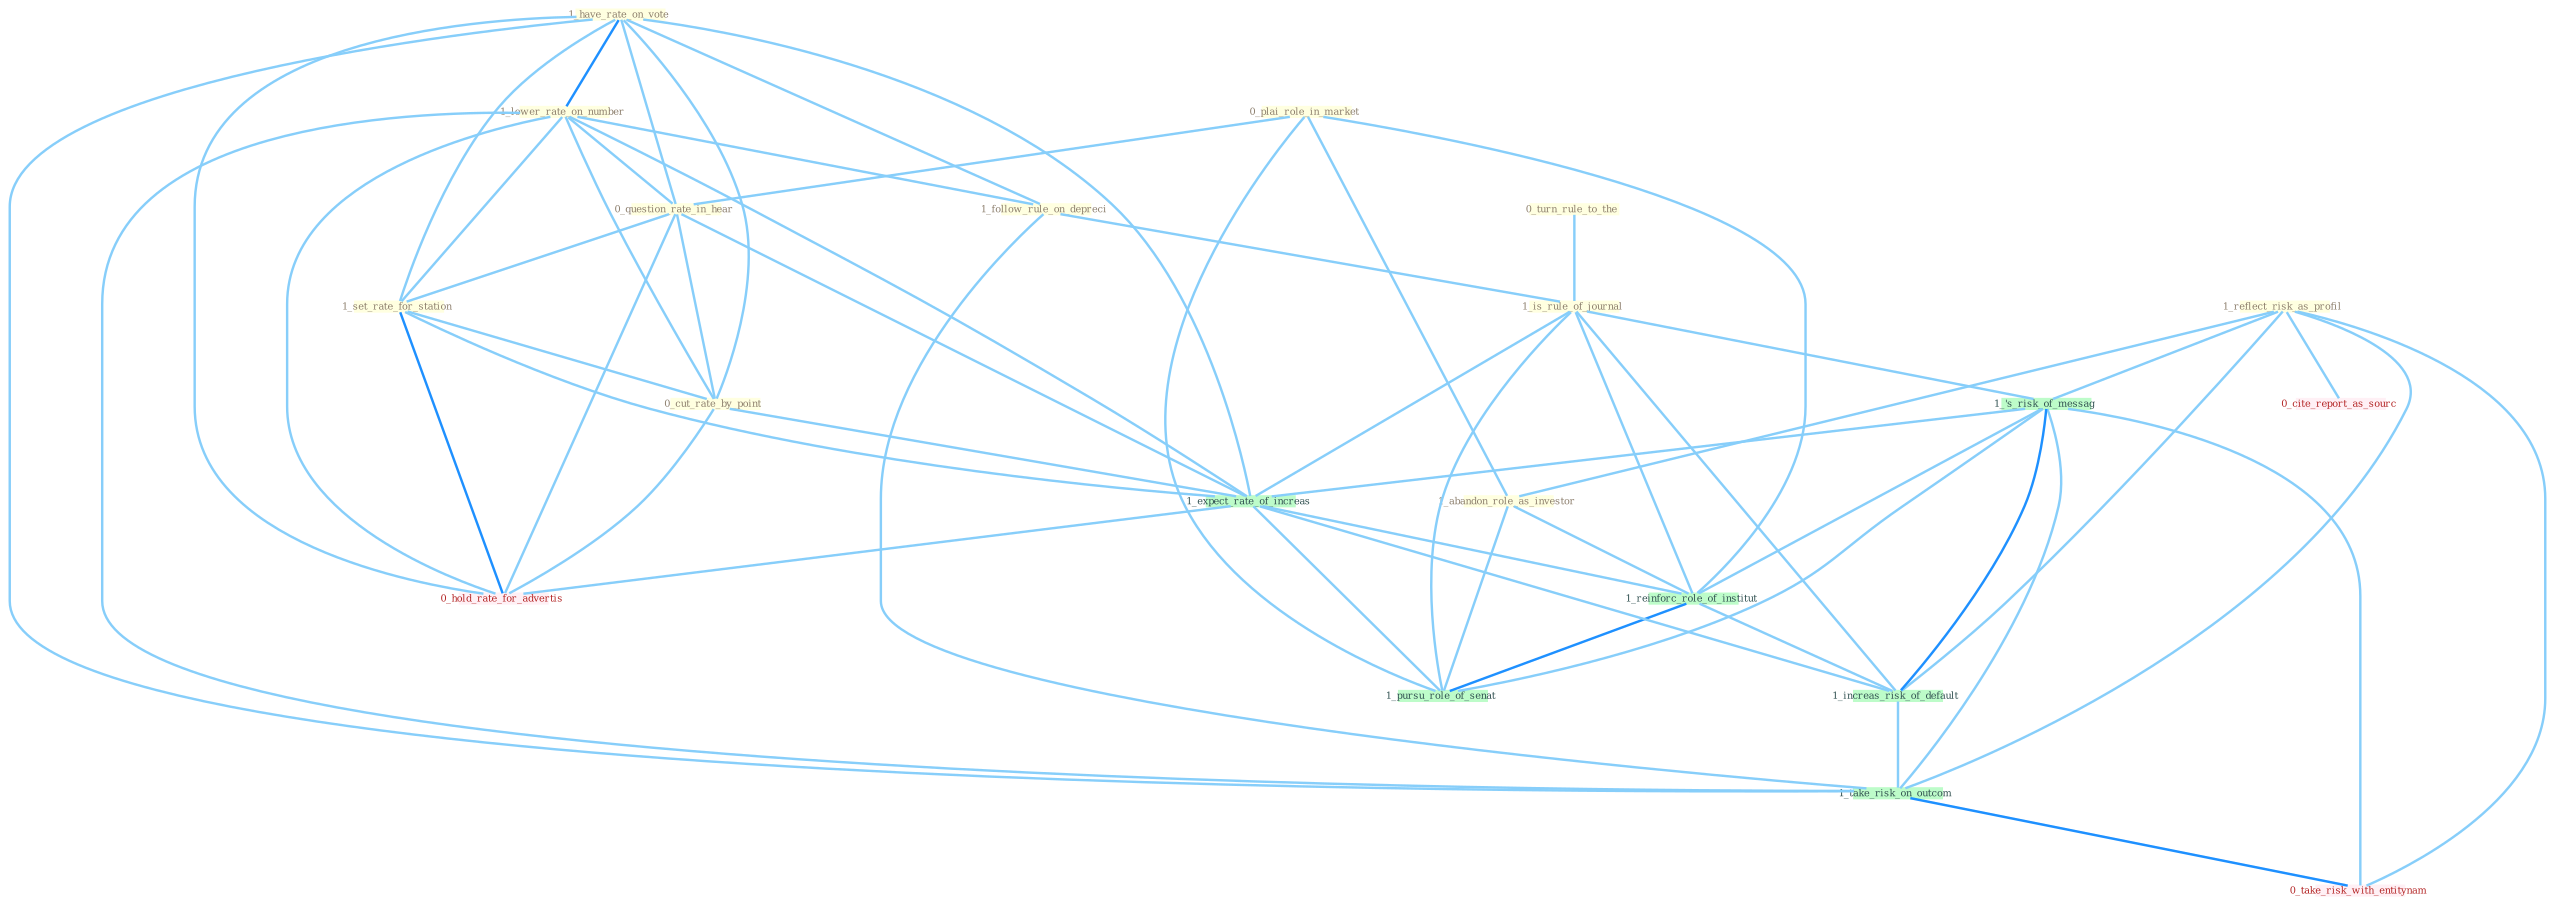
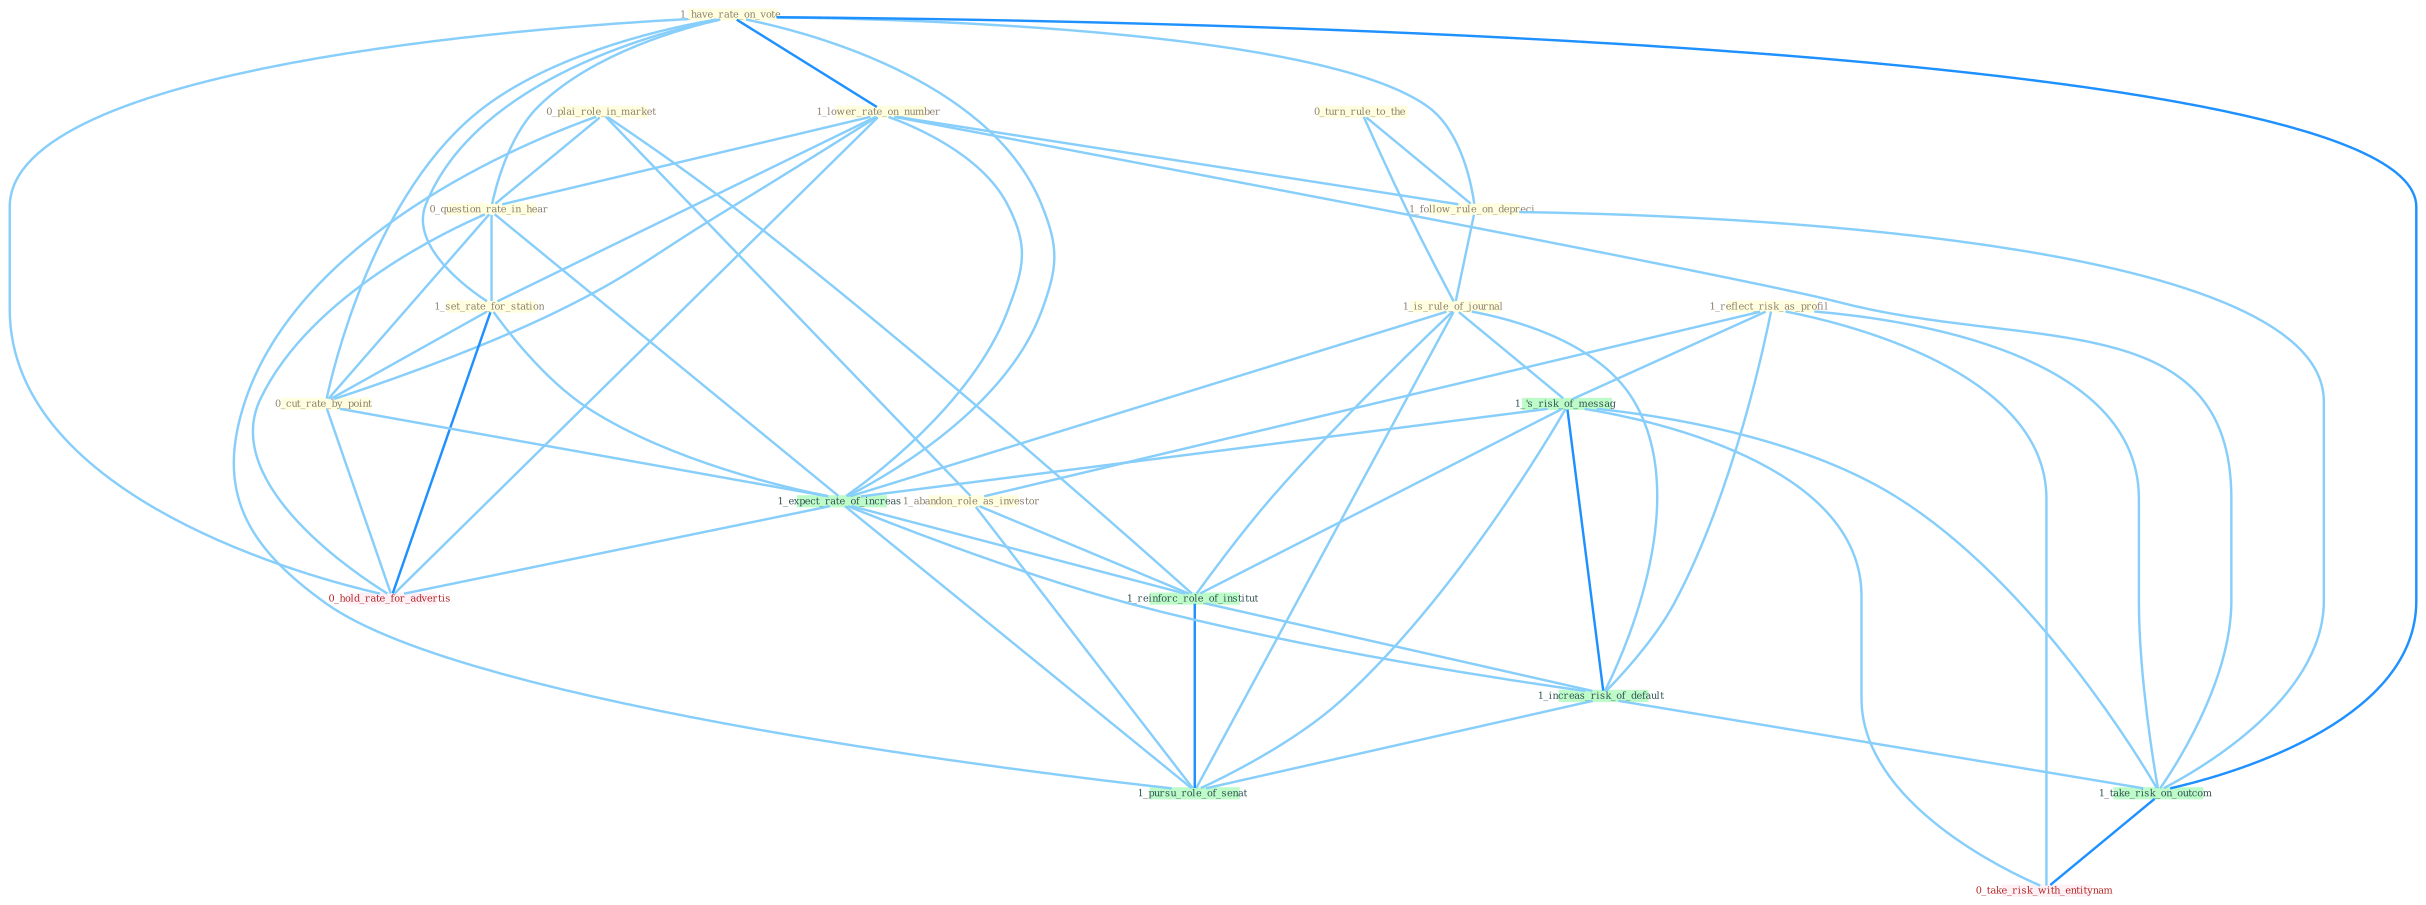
edge "0_turn_rule_to_the" -- "1_follow_rule_on_depreci": added
node "0_cite_report_as_sourc": removed
edge "1_have_rate_on_vote" -- "1_take_risk_on_outcom": color #87cefa -> #1e90ff
edge "1_increas_risk_of_default" -- "1_pursu_role_of_senat": added
